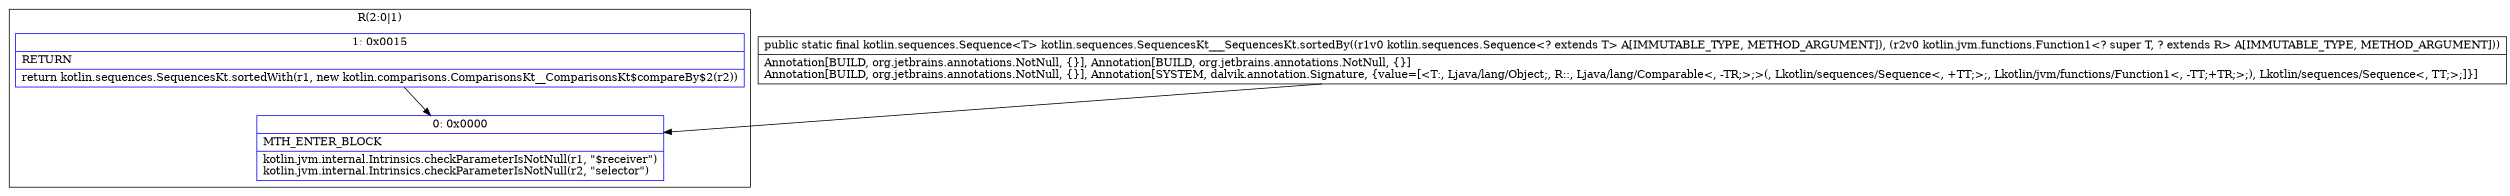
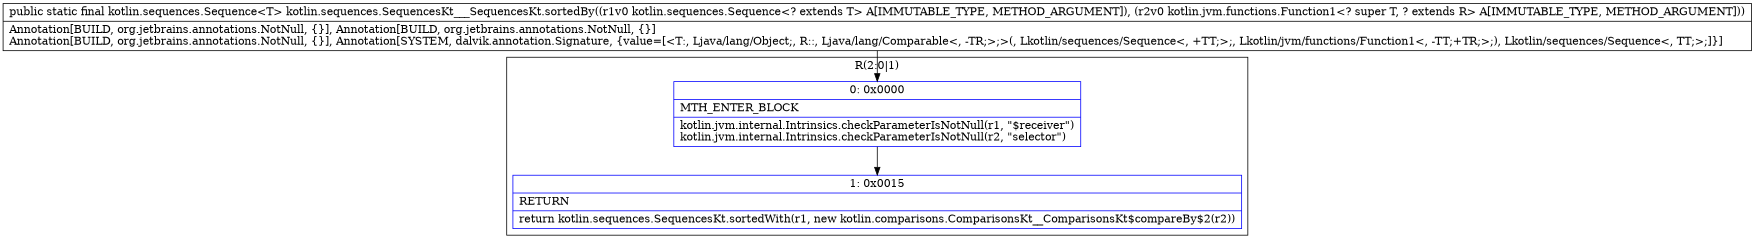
edge "1: 0x0015" -> "0: 0x0000": reversed
